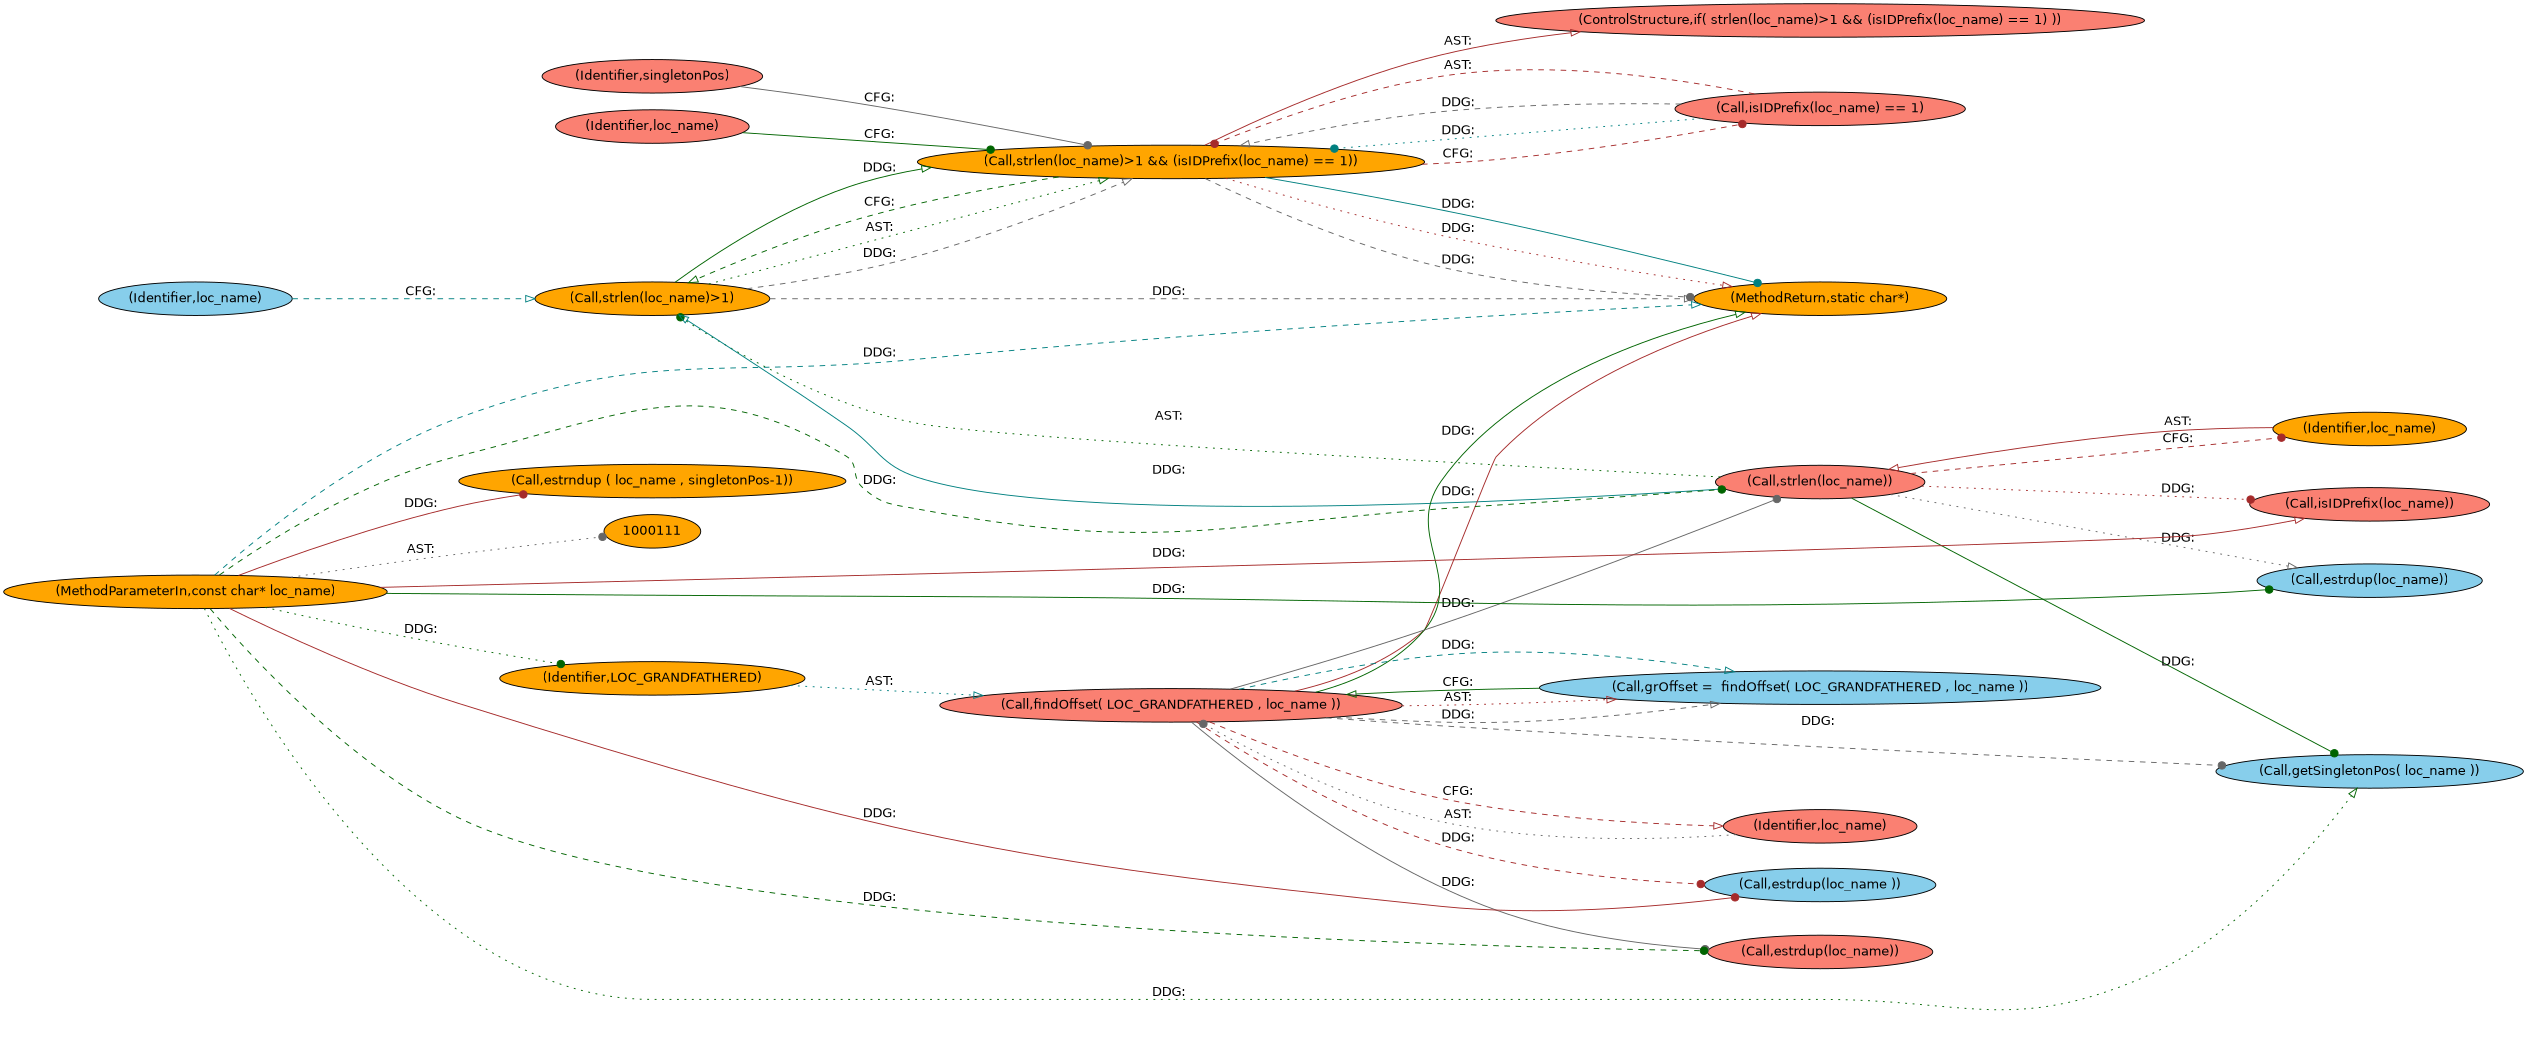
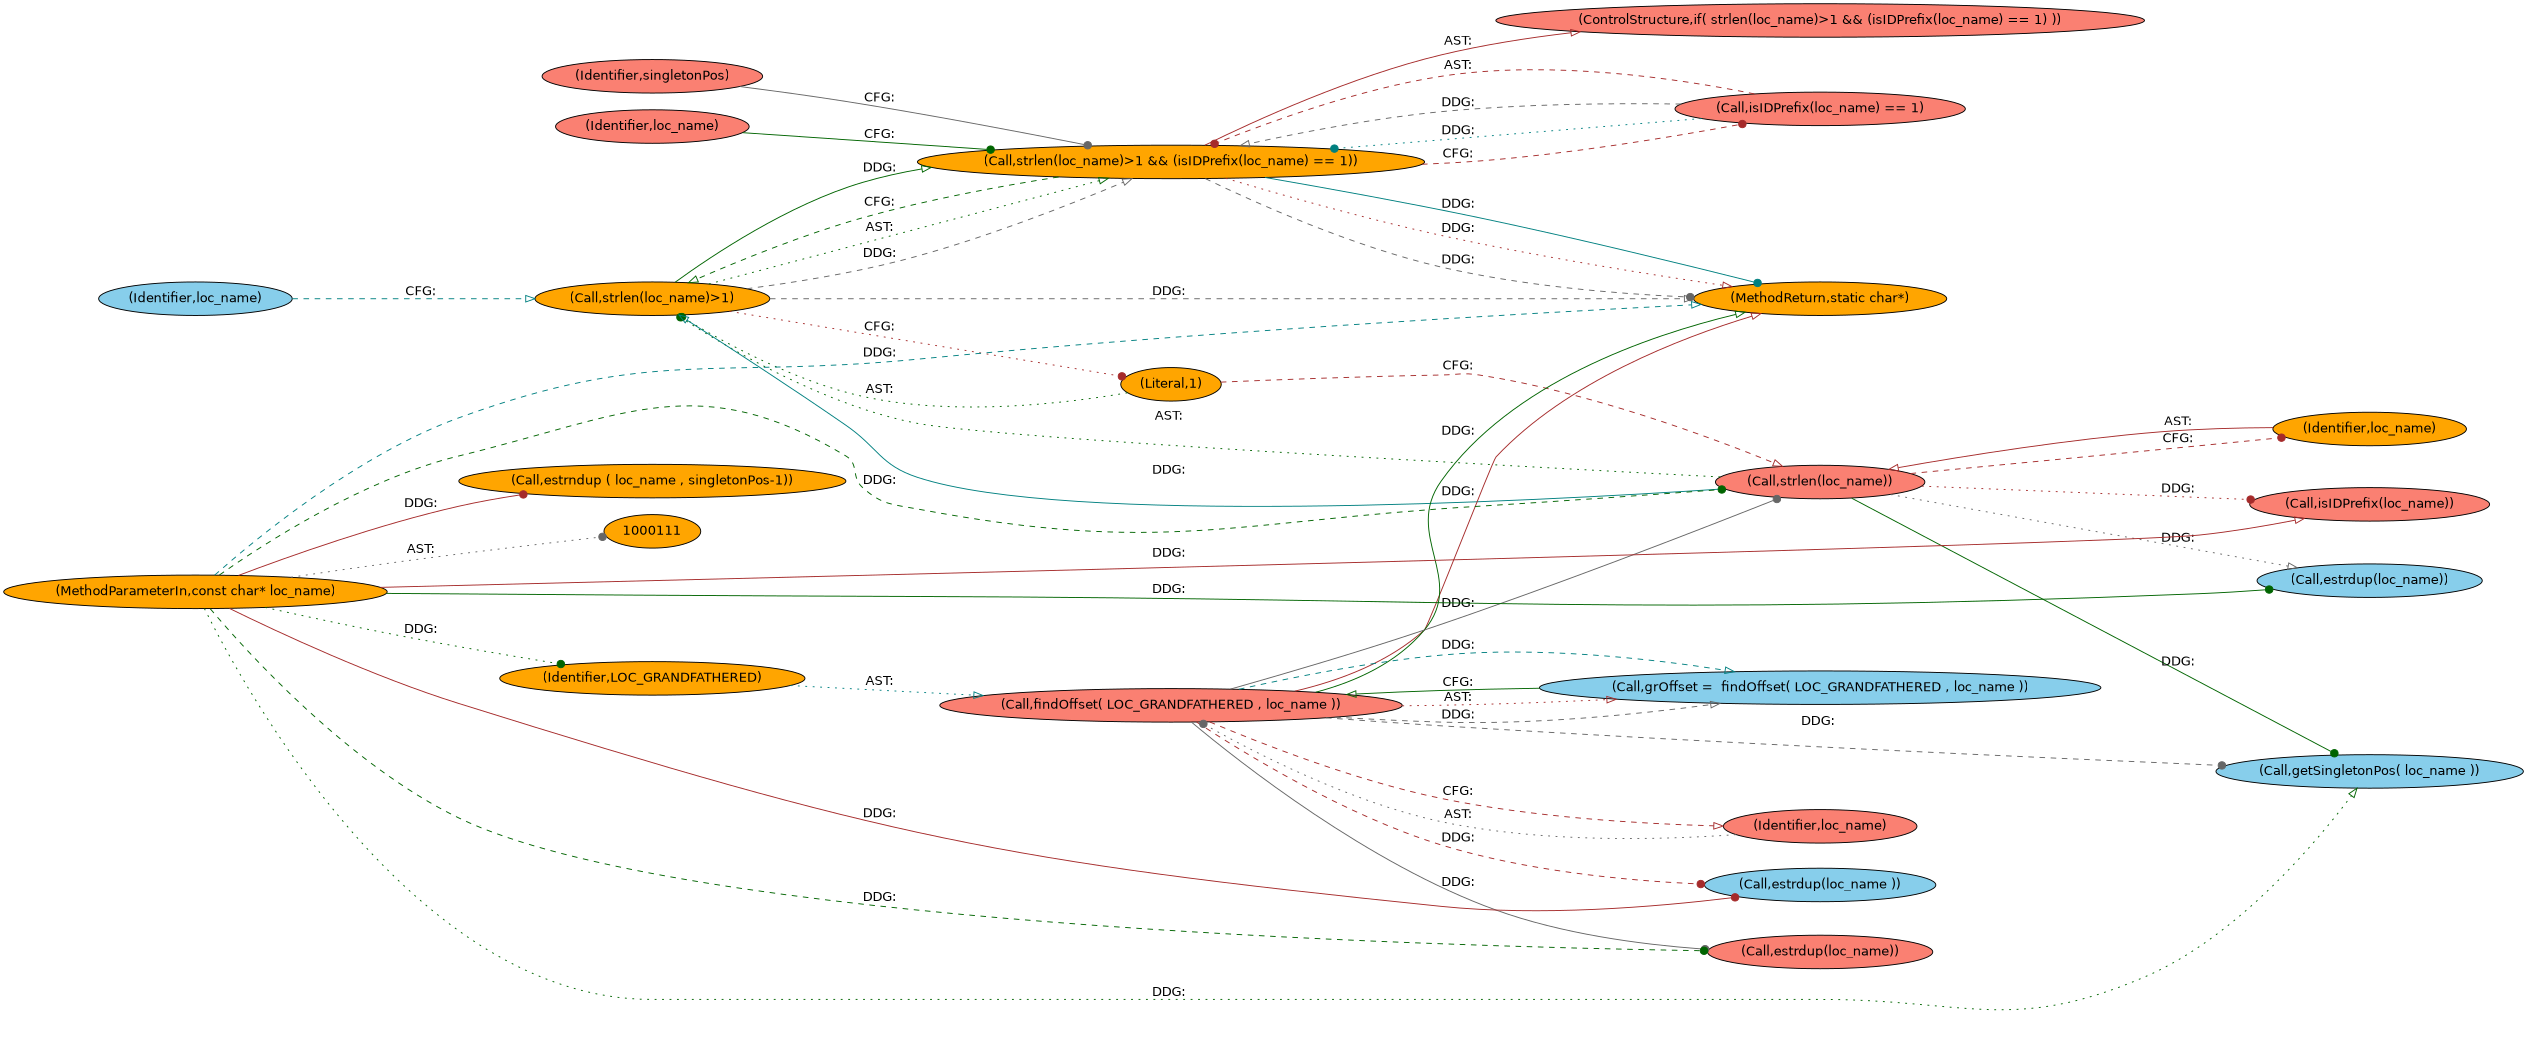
node "(Literal,1)": added
